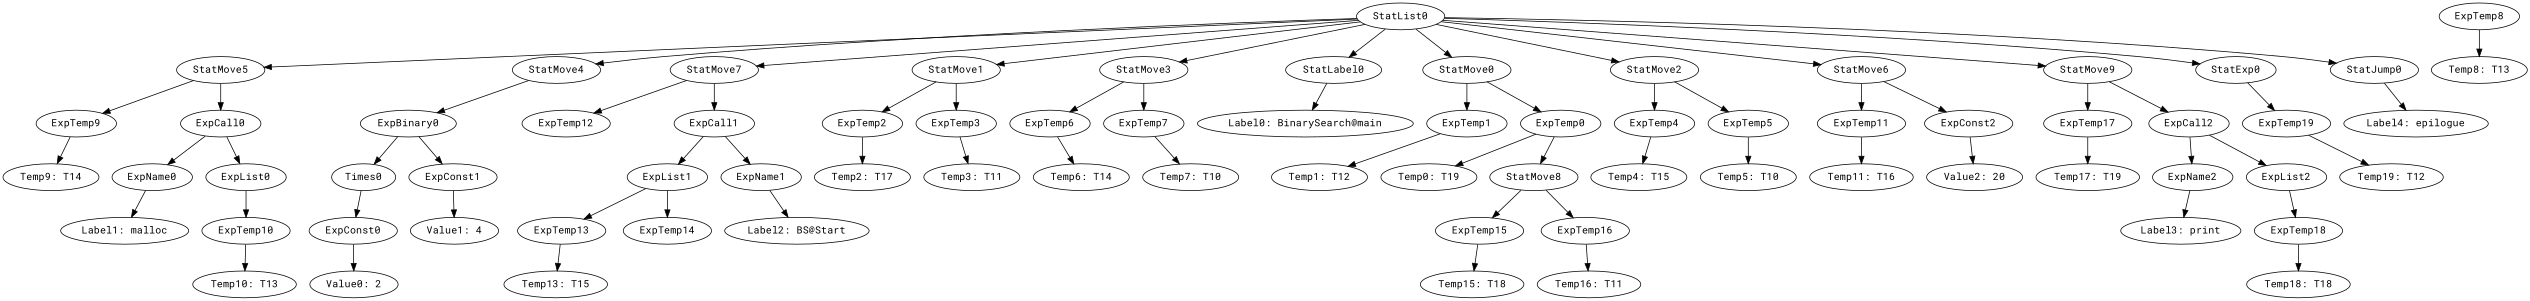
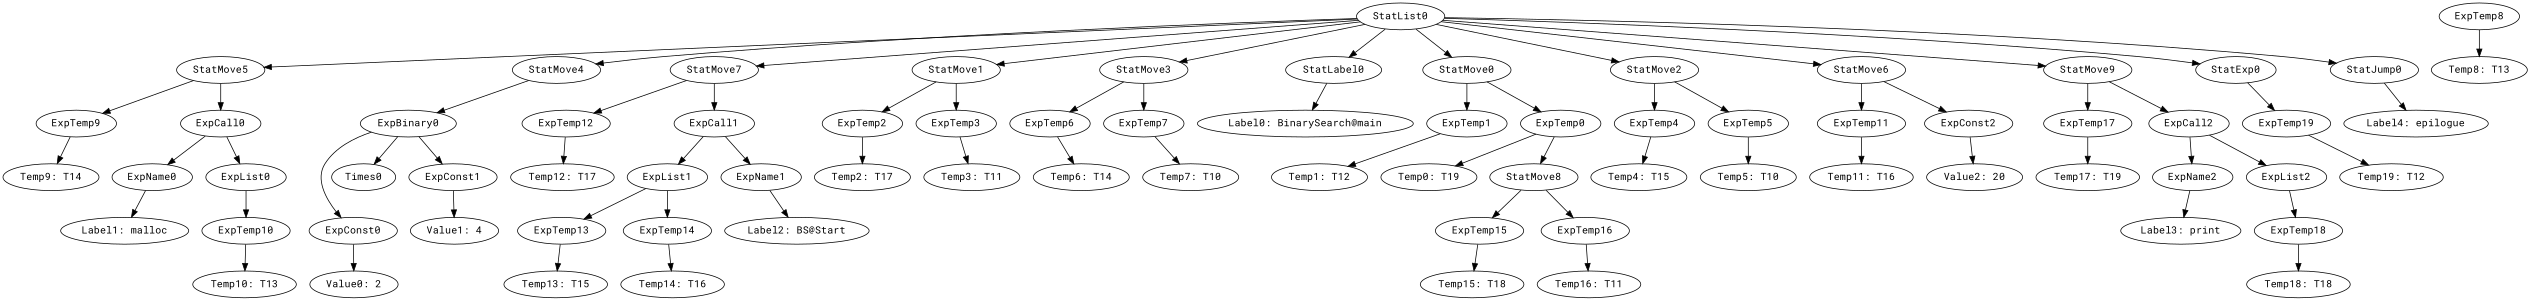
node "Temp12: T17": added
edge "Times0" -> "ExpConst0": now "ExpBinary0" -> "ExpConst0"
node "Temp14: T16": added
